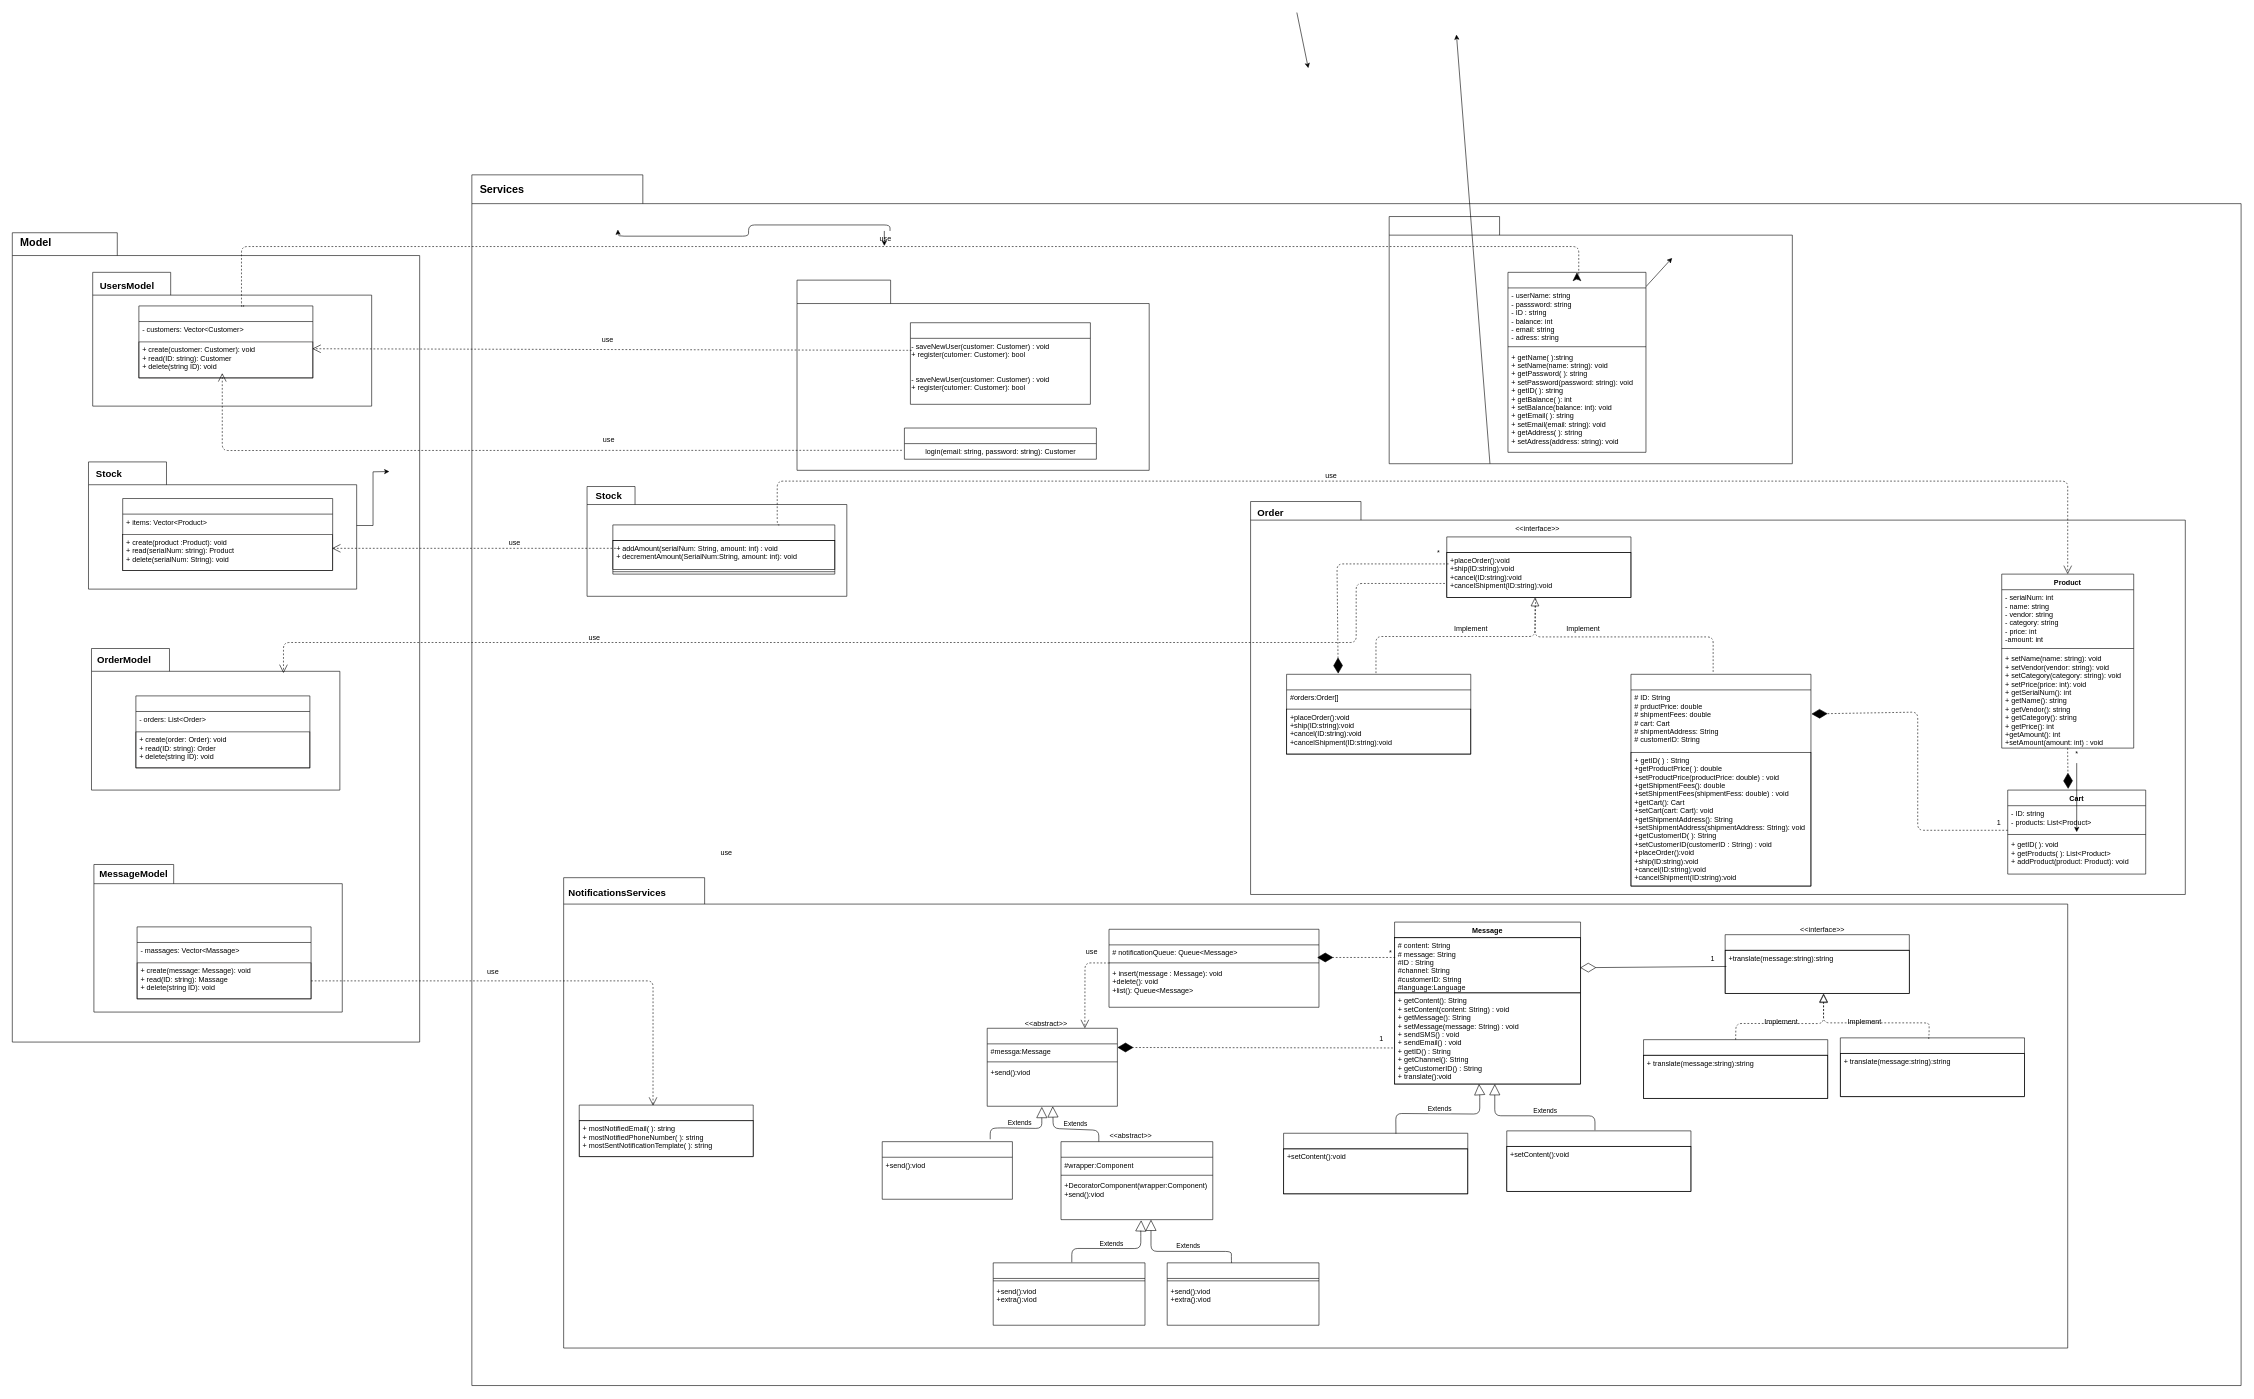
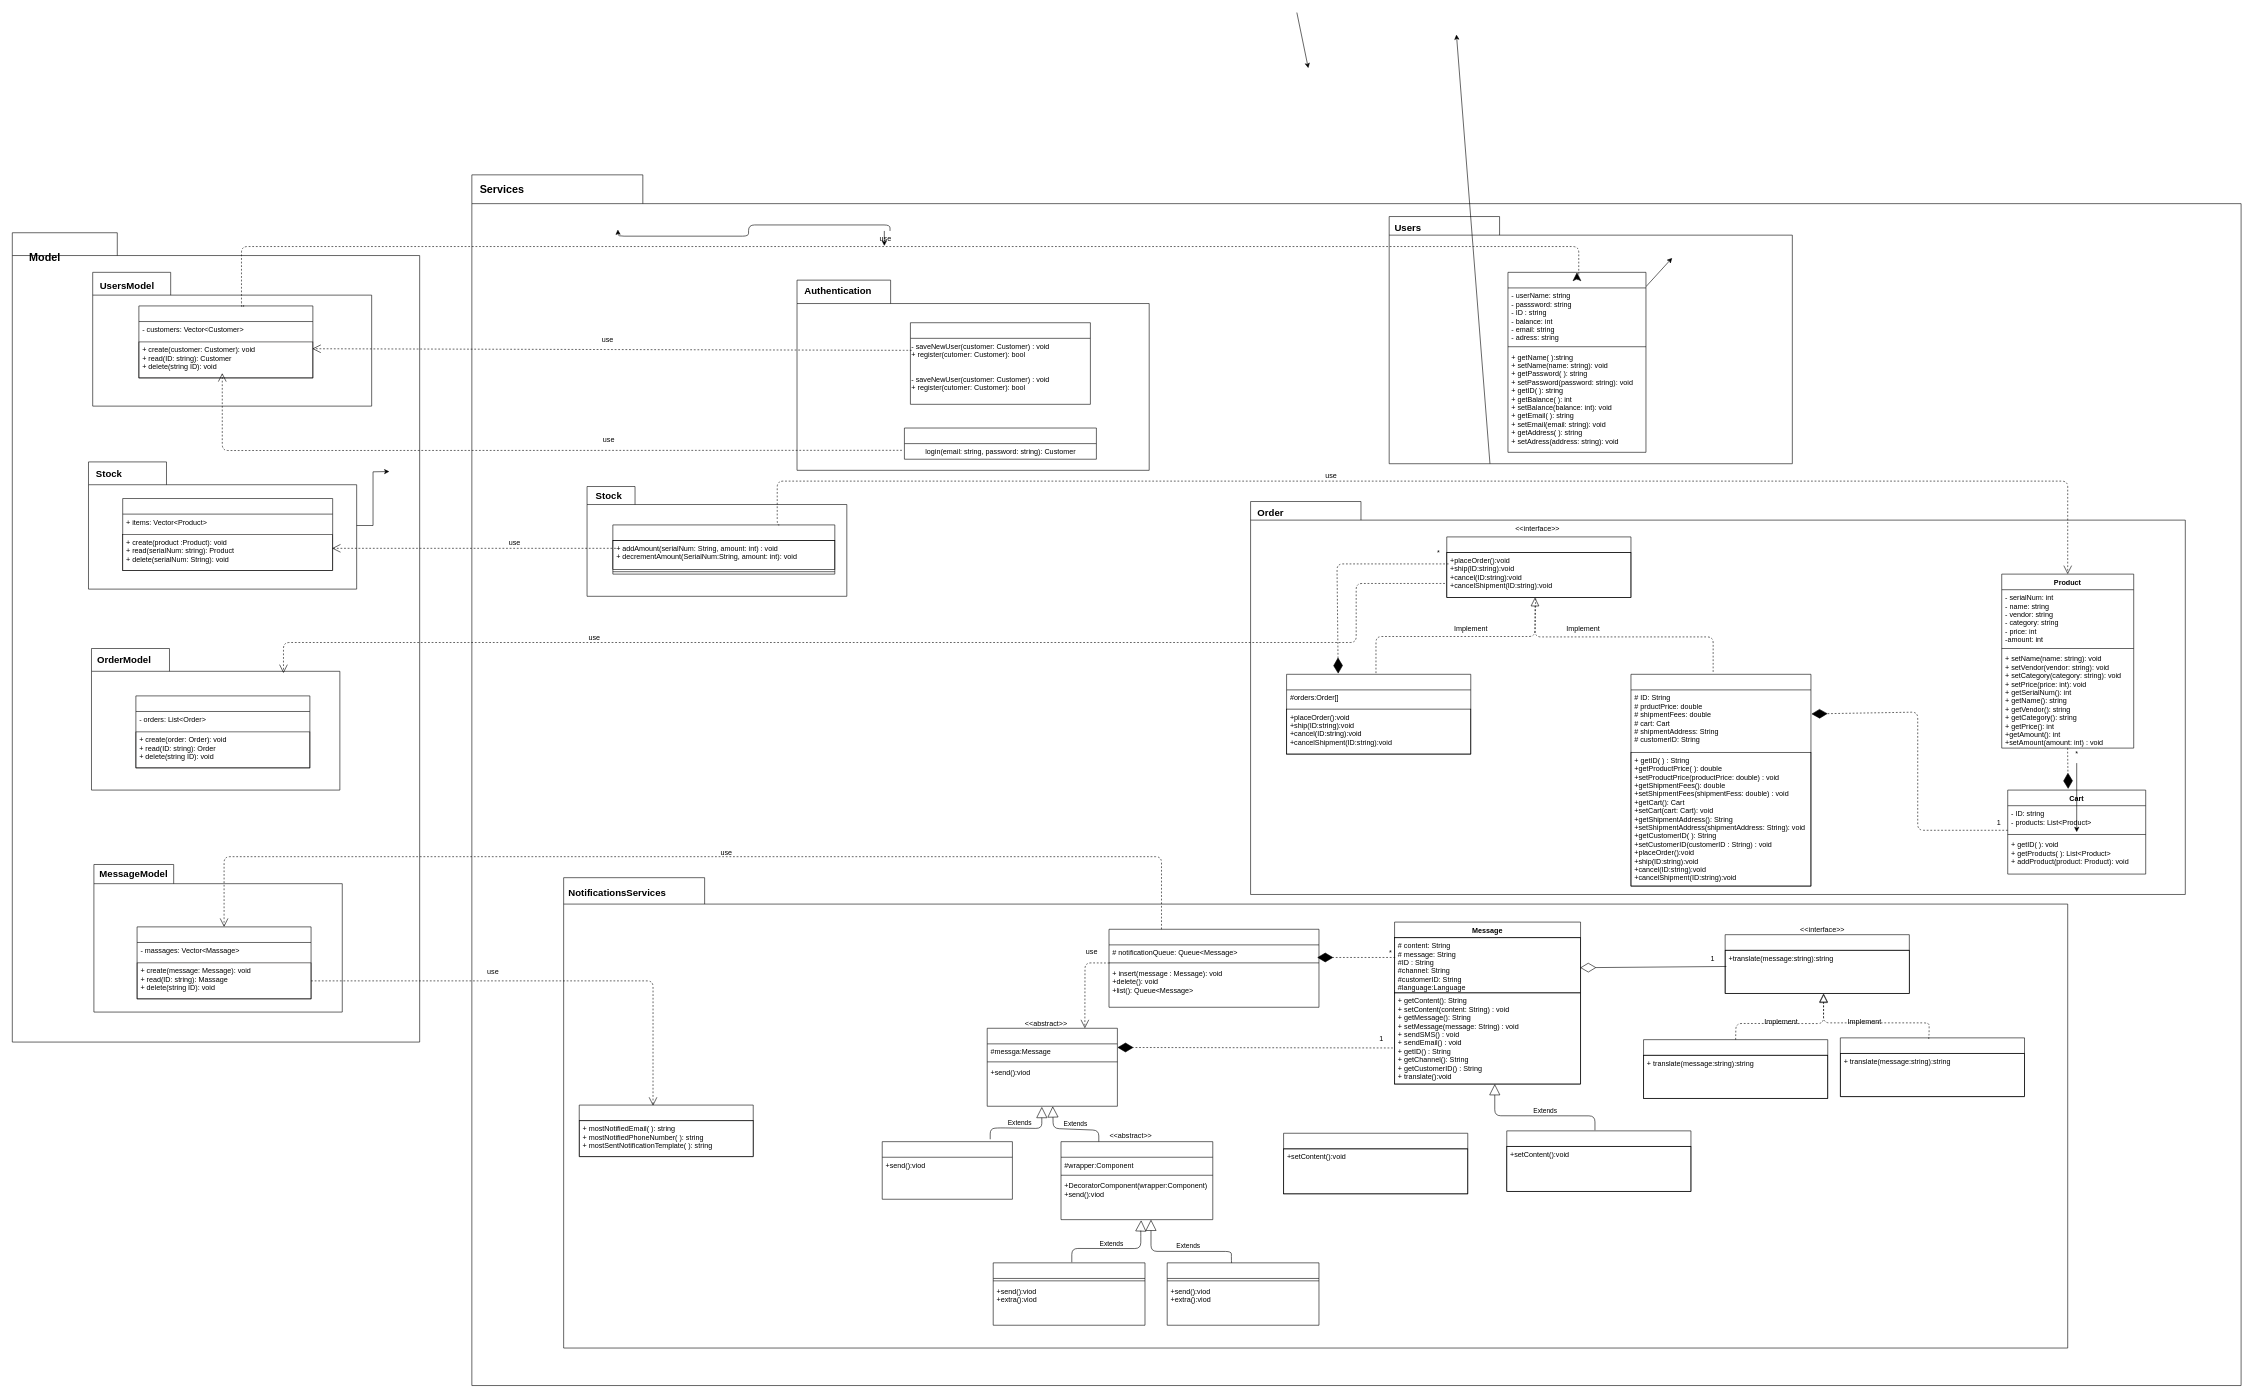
node "Users": added
node "Model": moved (36, 243) -> (45, 258)
node "Authentication": added
edge "NotificationManager" -> "MessageHistory": added
edge "Template1" -> "+ getContent(): String + setContent(content: String) : void + getMessage(): String + setMessage(message: String) : void + sendSMS() : void + sendEmail() : void + getID() : String + getChannel(): String + getCustomerID() : String + translate():void": removed, label "Extends"
